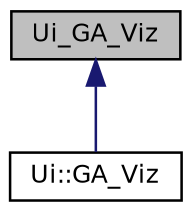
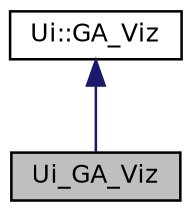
edge "Ui::GA_Viz" -> "Ui_GA_Viz": reversed
